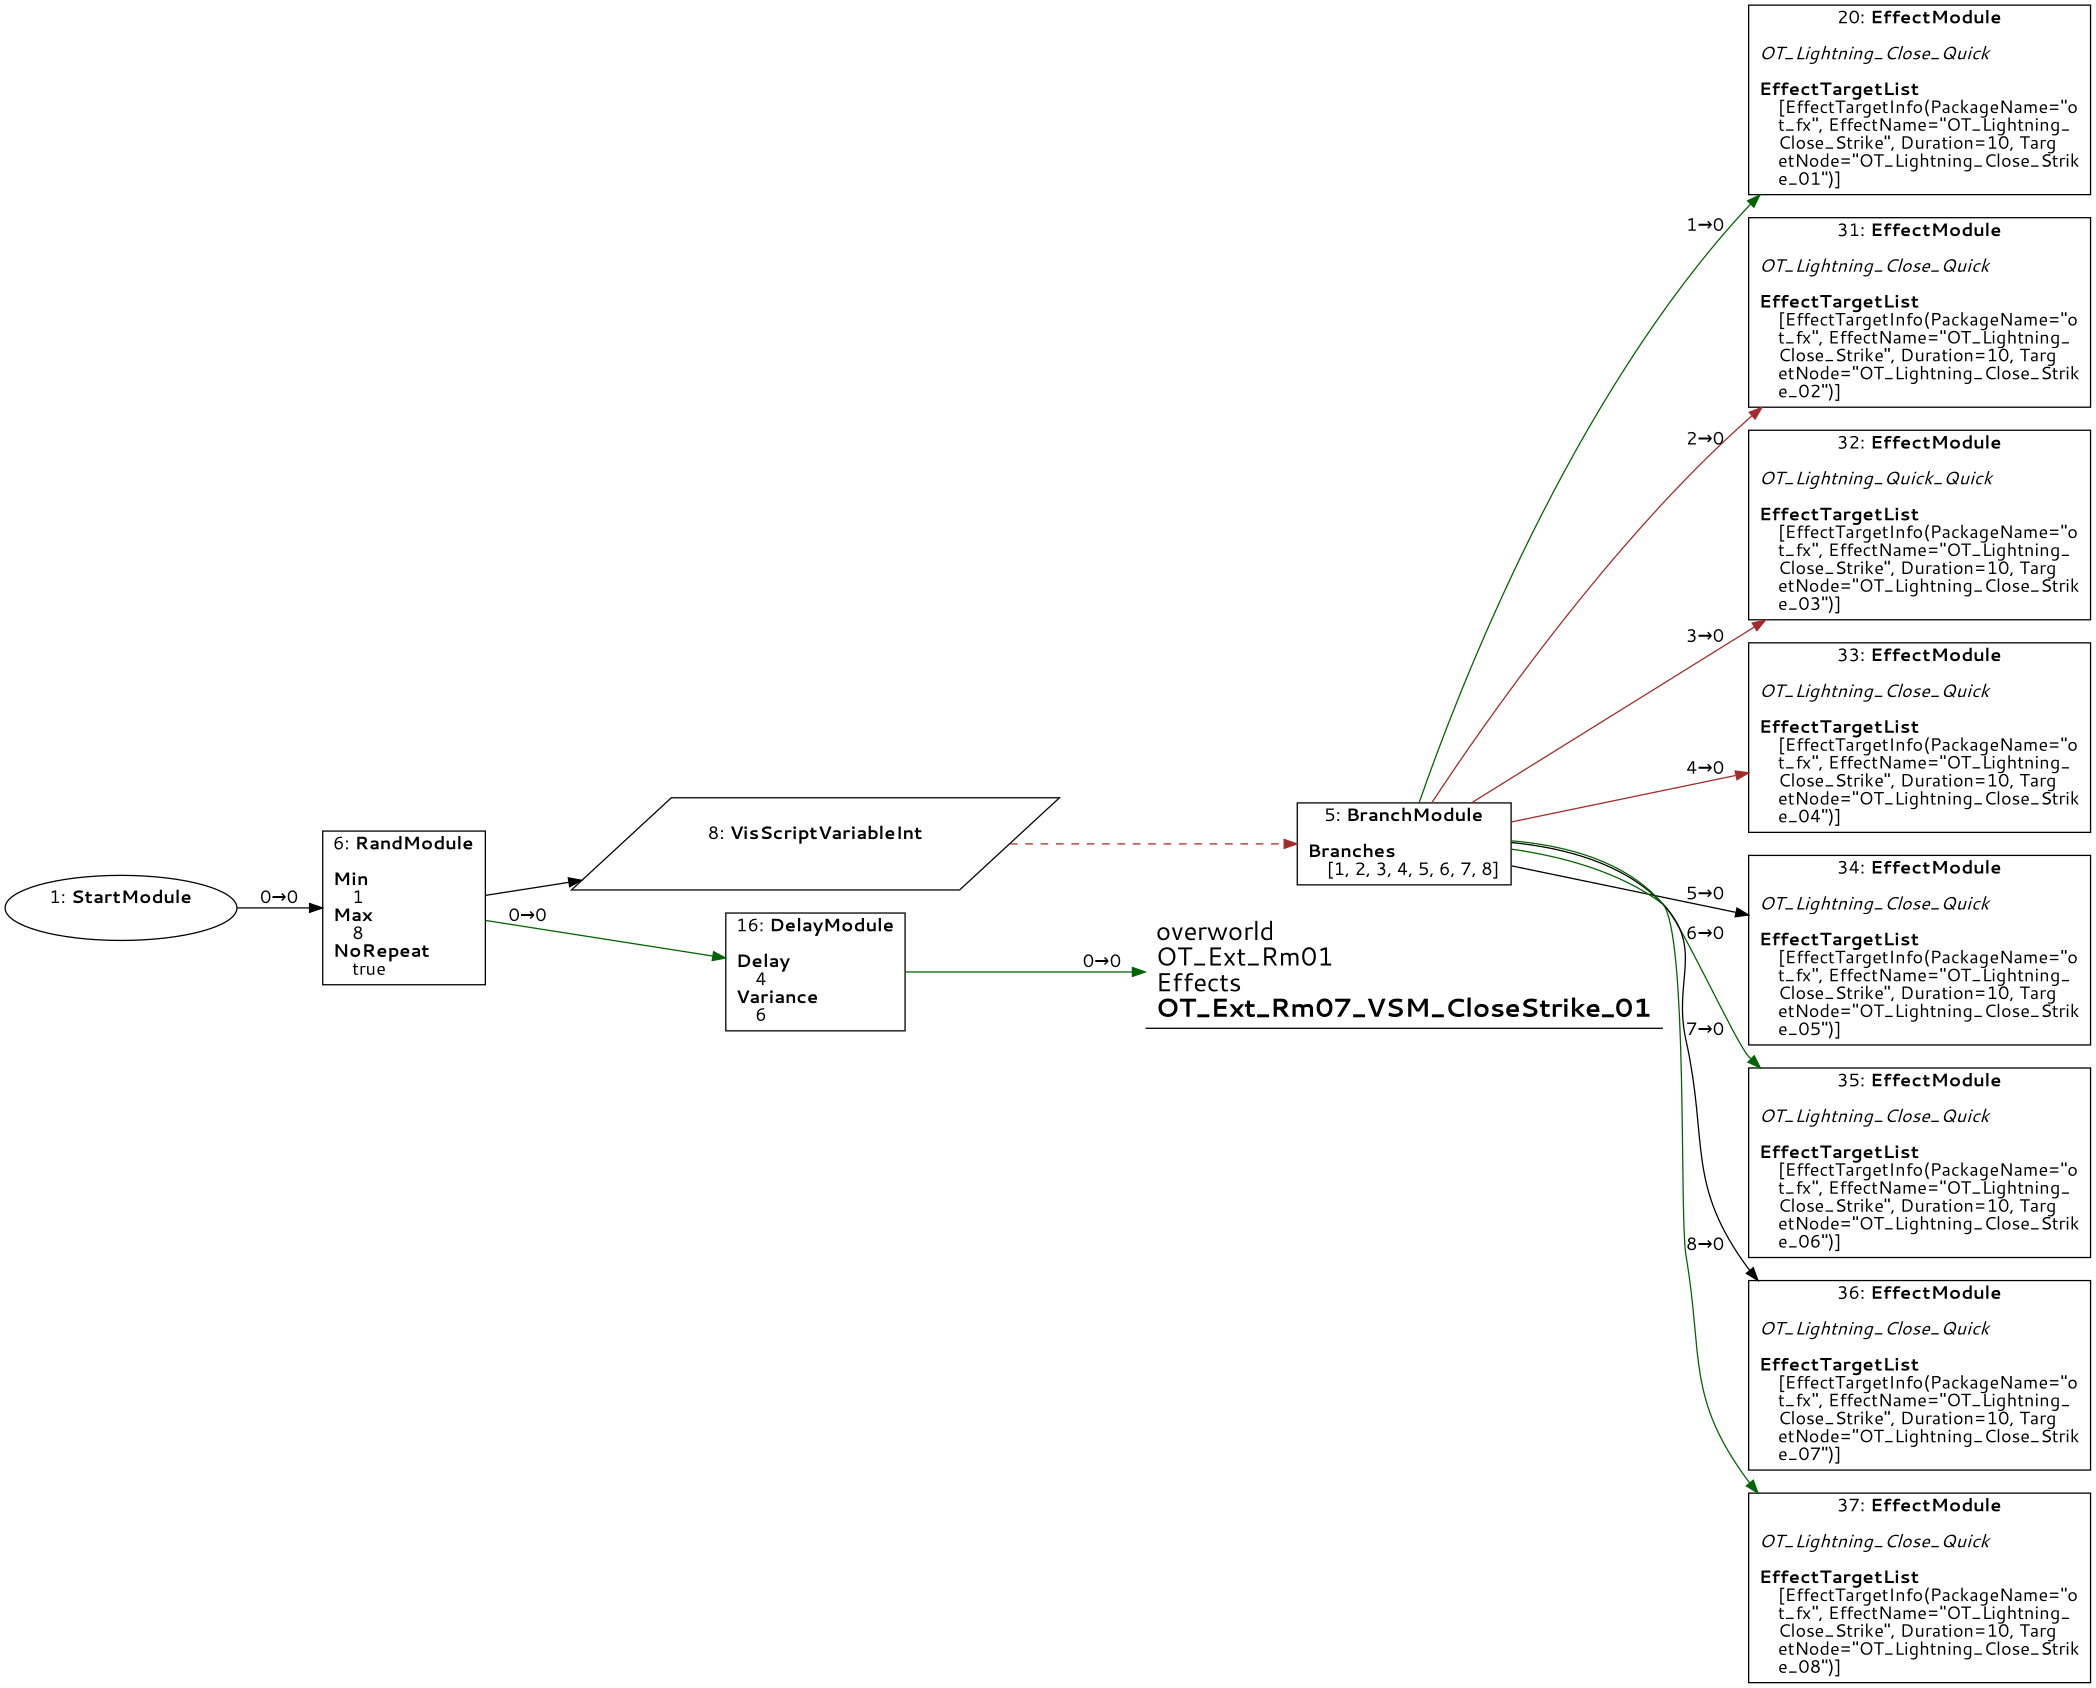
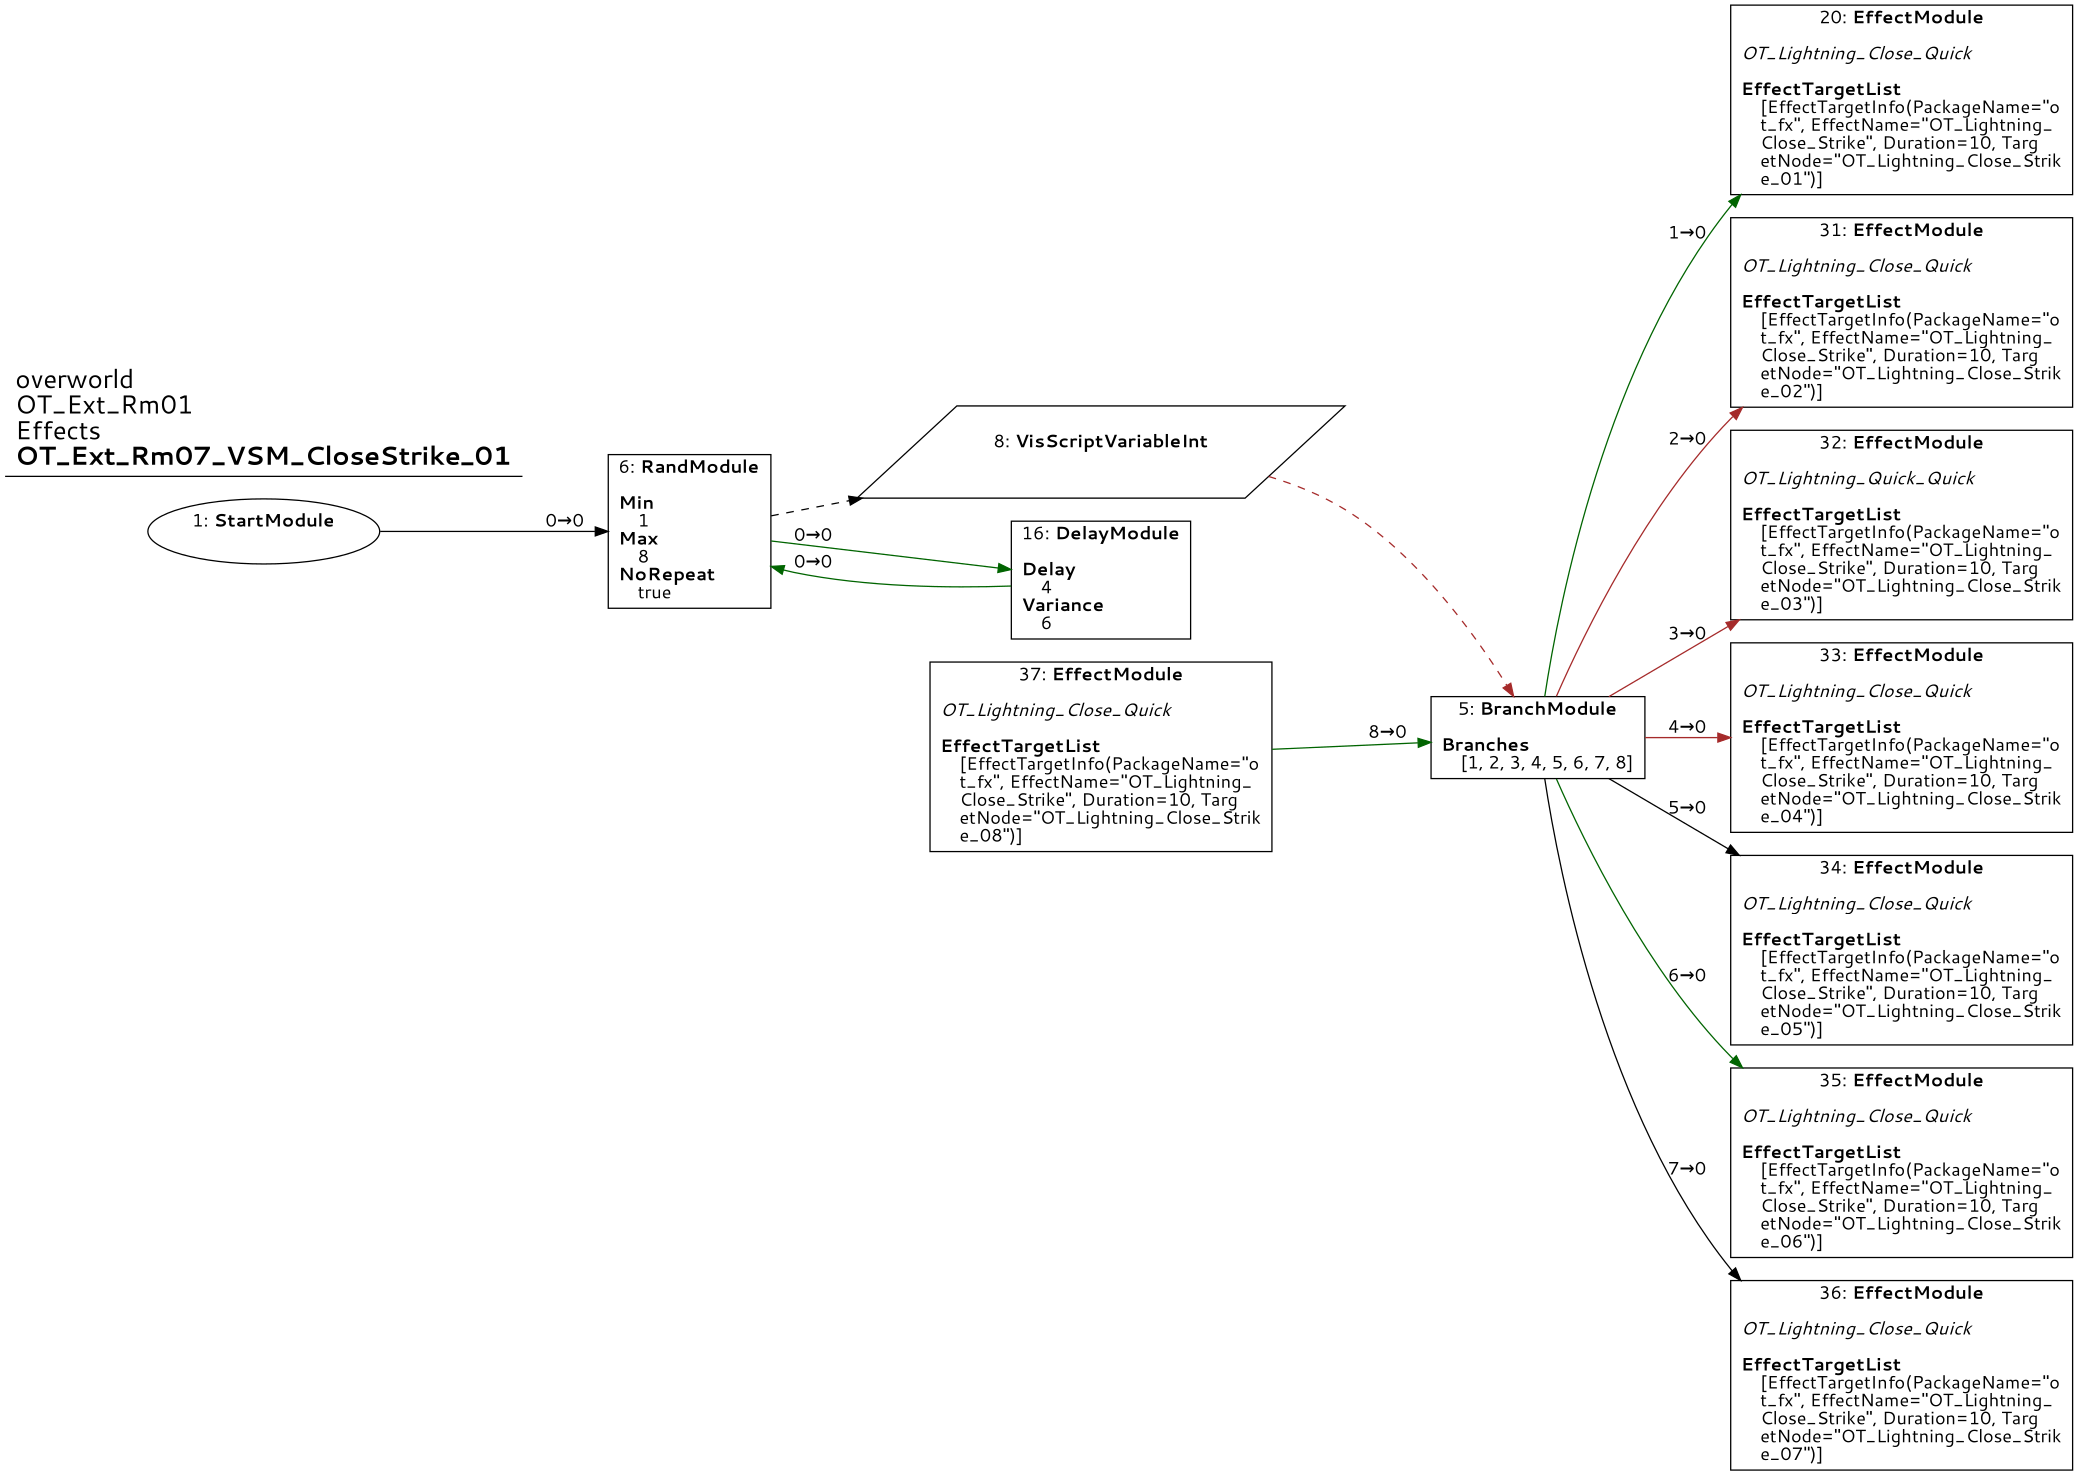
edge "6:" -> "8:": style solid -> dashed
edge "16:" -> "overworld": now "16:" -> "6:"
edge "5:" -> "37:": reversed
